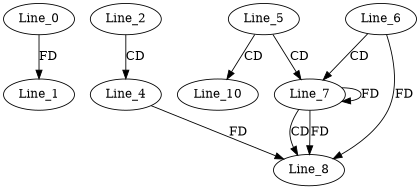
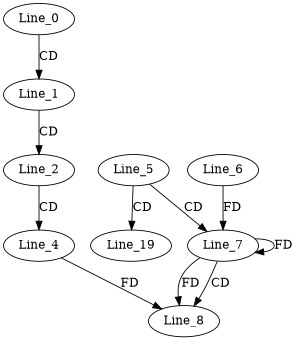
edge "Line_0" -> "Line_1": label "FD" -> "CD"
edge "Line_6" -> "Line_7": label "CD" -> "FD"
node "Line_10": label "Line_10" -> "Line_19"
edge "Line_6" -> "Line_8": removed, label "FD"
edge "Line_1" -> "Line_2": added, label "CD"
